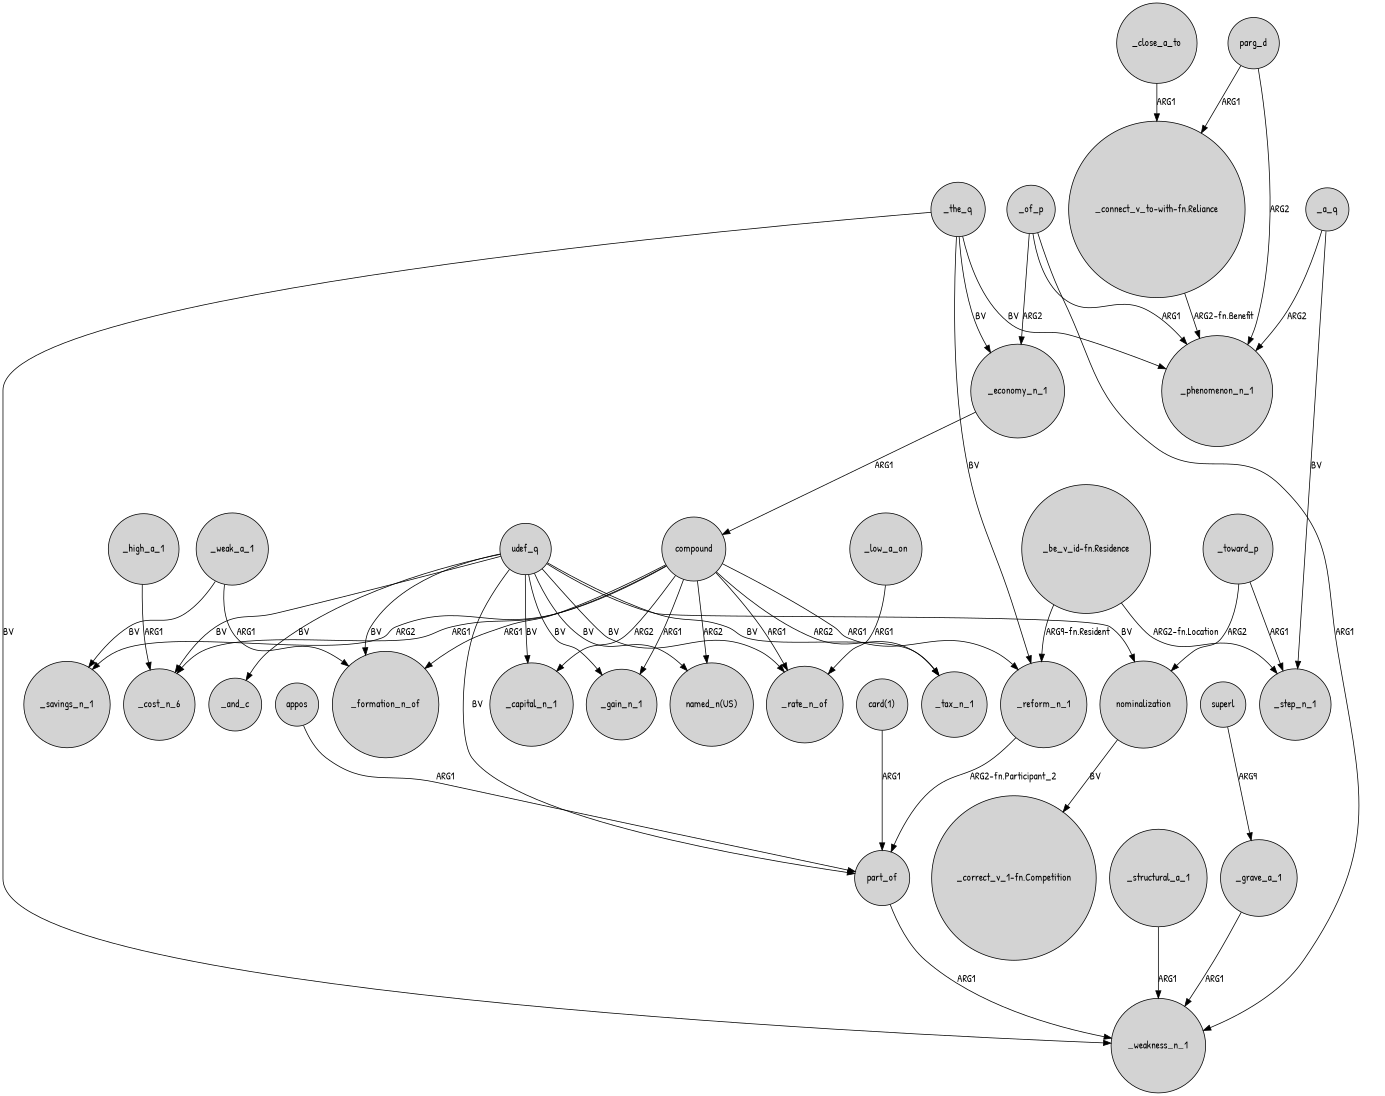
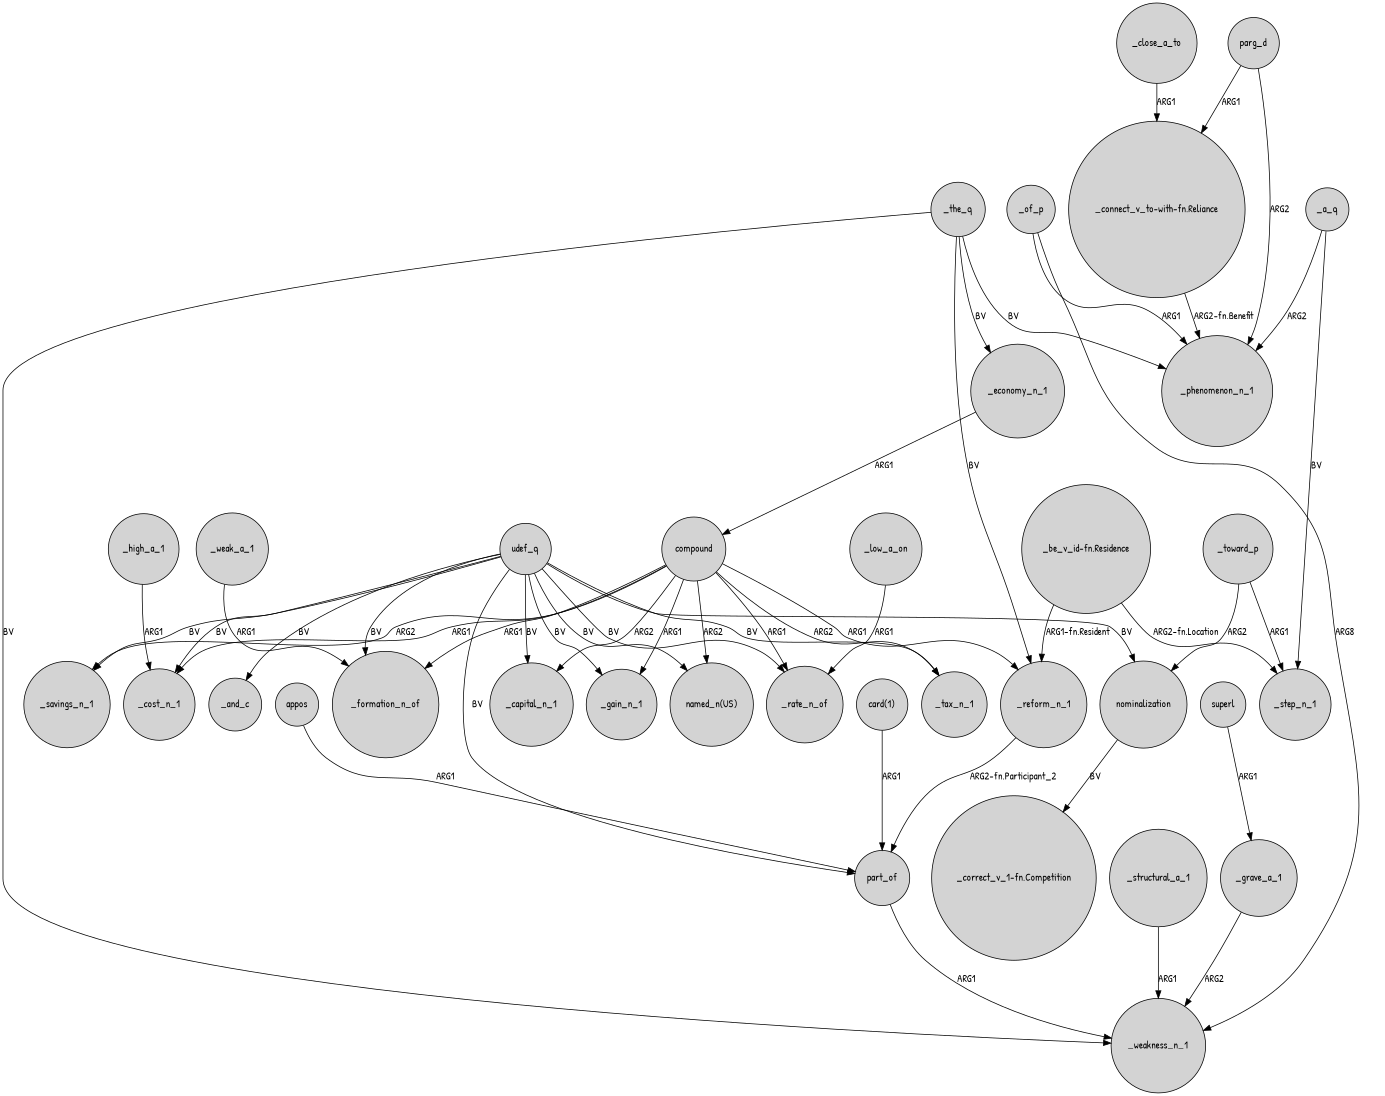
edge "_of_p" -> "_economy_n_1": removed, label "ARG2"
edge "_weak_a_1" -> "_savings_n_1": now "udef_q" -> "_savings_n_1"
edge "_be_v_id-fn.Residence" -> "_reform_n_1": label "ARG9-fn.Resident" -> "ARG1-fn.Resident"
edge "_of_p" -> "_weakness_n_1": label "ARG1" -> "ARG8"
node "_cost_n_6": label "_cost_n_6" -> "_cost_n_1"
edge "superl" -> "_grave_a_1": label "ARG9" -> "ARG1"
edge "_grave_a_1" -> "_weakness_n_1": label "ARG1" -> "ARG2"
